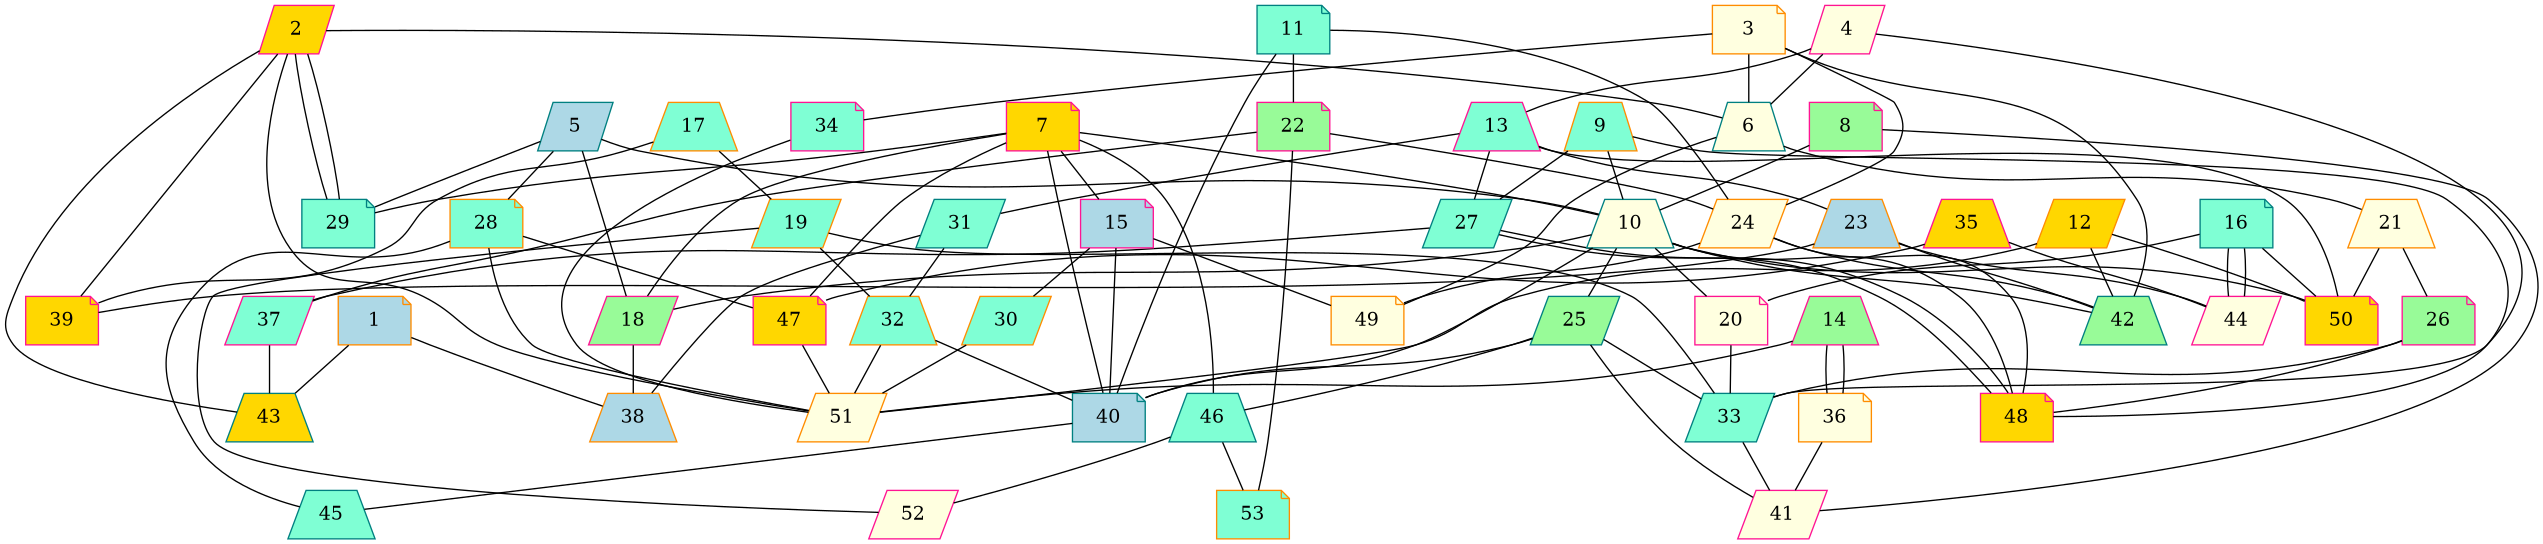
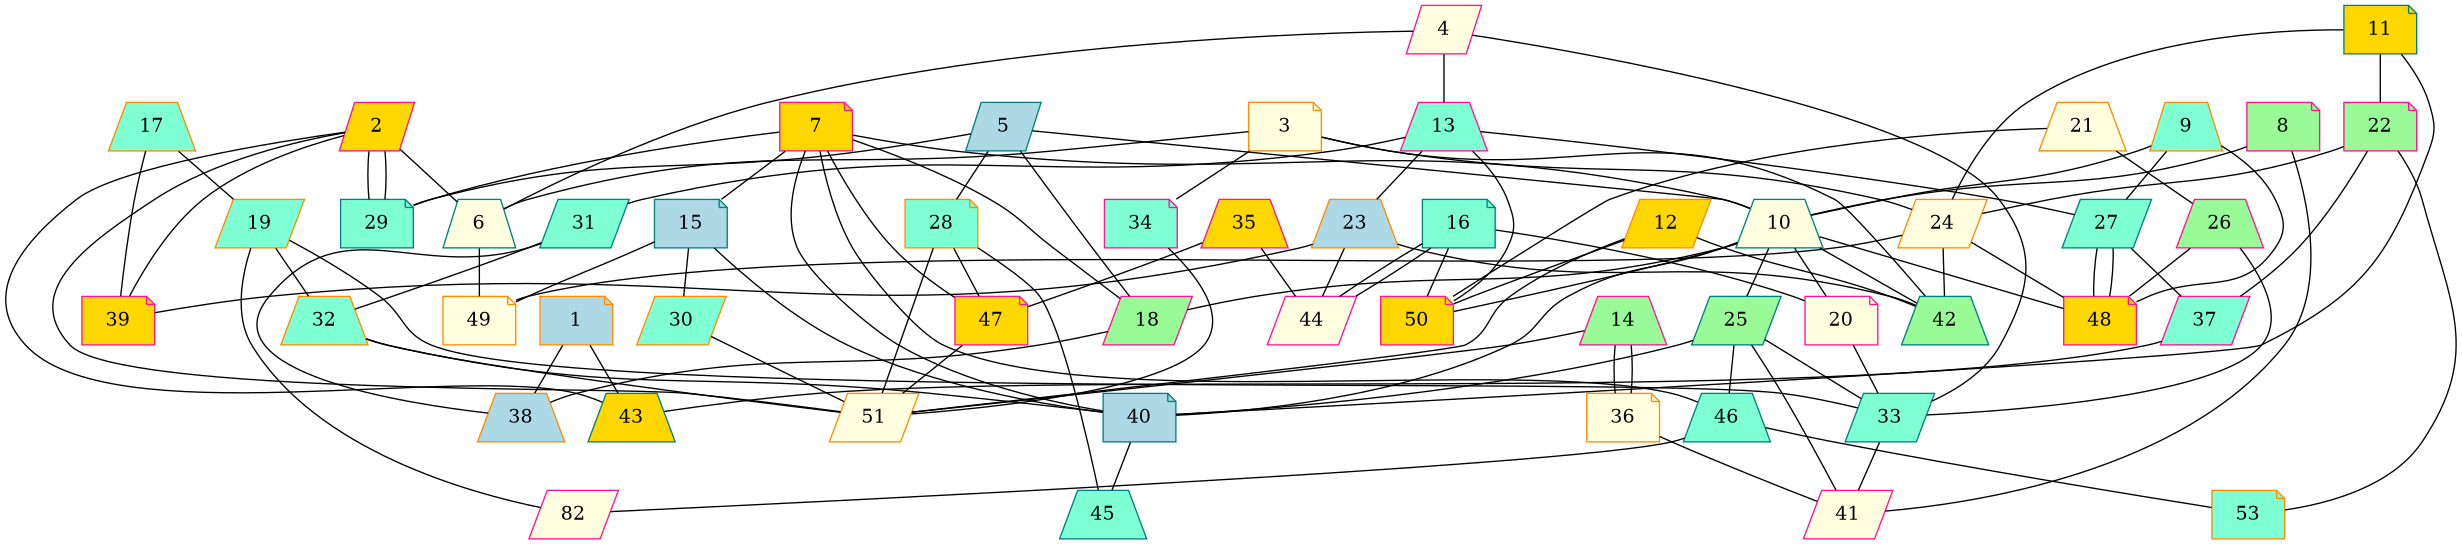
node "11": fillcolor aquamarine -> gold
edge "6" -- "21": removed
node "15": color deeppink -> teal
node "26": shape note -> trapezium
node "52": label "52" -> "82"
